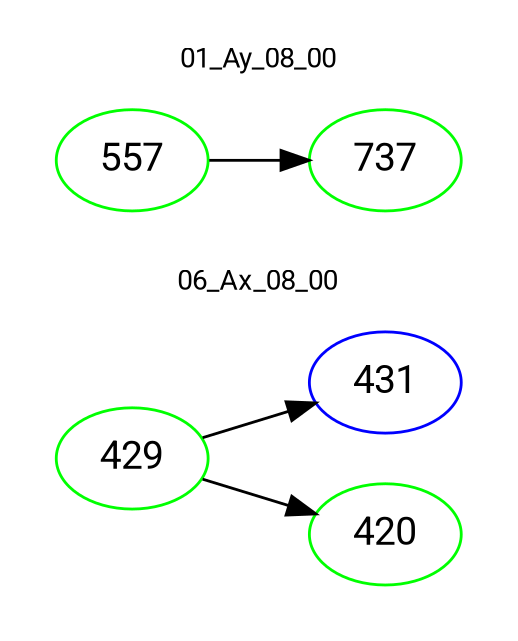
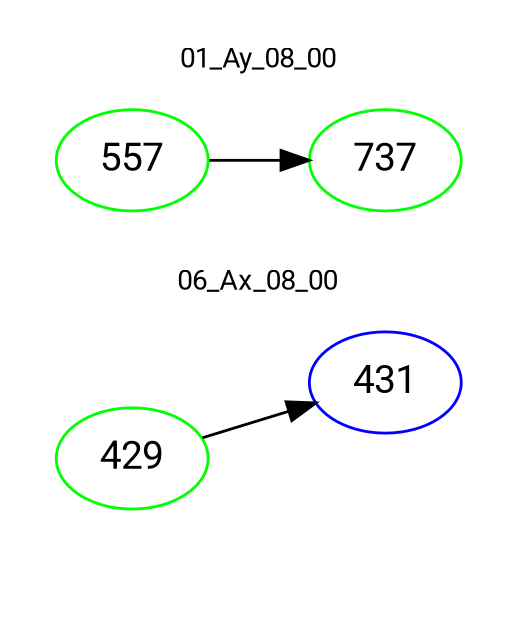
node "420": removed
